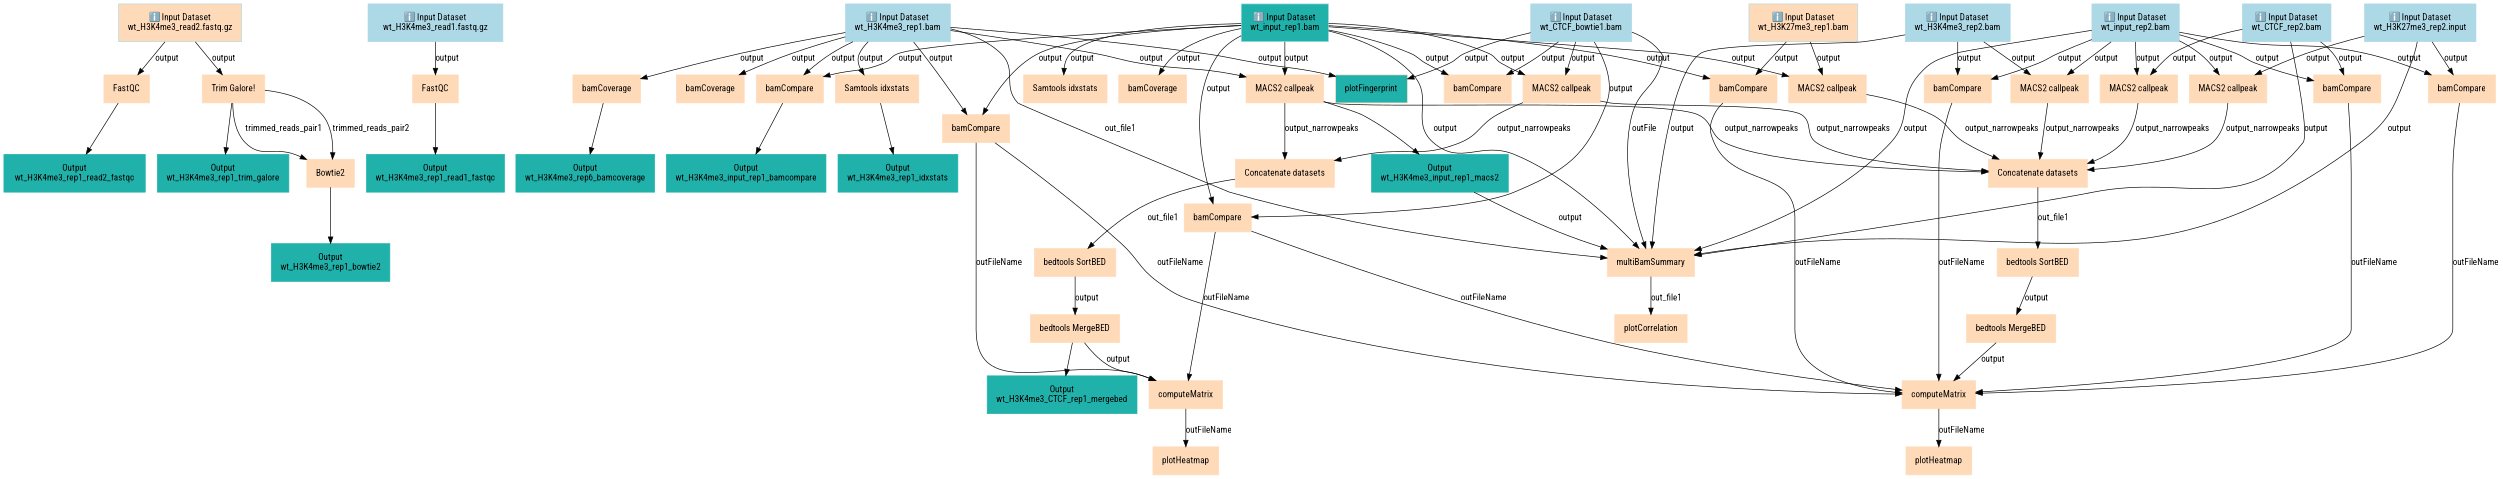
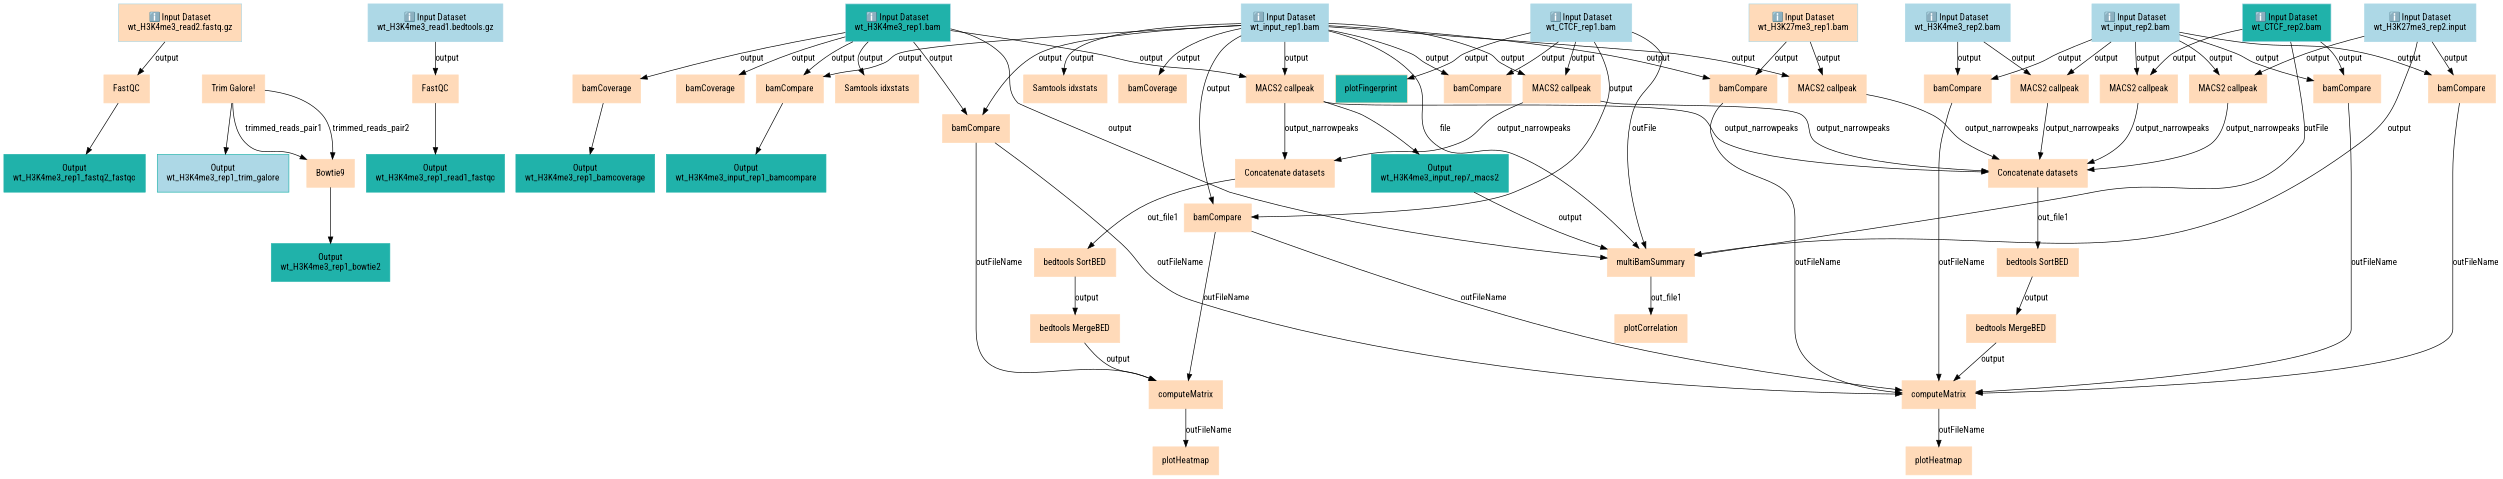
node "ℹ️ Input Dataset wt_H3K4me3_read1.fastq.gz": label "ℹ️ Input Dataset wt_H3K4me3_read1.fastq.gz" -> "ℹ️ Input Dataset wt_H3K4me3_read1.bedtools.gz"
node "ℹ️ Input Dataset wt_H3K4me3_rep1.bam": fillcolor lightblue -> lightseagreen
node "ℹ️ Input Dataset wt_input_rep1.bam": fillcolor lightseagreen -> lightblue
node "ℹ️ Input Dataset wt_CTCF_bowtie1.bam": label "ℹ️ Input Dataset wt_CTCF_bowtie1.bam" -> "ℹ️ Input Dataset wt_CTCF_rep1.bam"
node "ℹ️ Input Dataset wt_CTCF_rep2.bam": fillcolor lightblue -> lightseagreen
edge "ℹ️ Input Dataset wt_H3K4me3_rep1.bam" -> "plotFingerprint": removed, label "output"
edge "ℹ️ Input Dataset wt_H3K4me3_rep2.bam" -> "multiBamSummary": removed, label "output"
edge "ℹ️ Input Dataset wt_H3K4me3_read2.fastq.gz" -> "Trim Galore!": removed, label "output"
edge "ℹ️ Input Dataset wt_input_rep2.bam" -> "multiBamSummary": removed, label "output"
edge "ℹ️ Input Dataset wt_H3K4me3_rep1.bam" -> "multiBamSummary": label "out_file1" -> "output"
edge "ℹ️ Input Dataset wt_input_rep1.bam" -> "multiBamSummary": label "output" -> "file"
edge "ℹ️ Input Dataset wt_CTCF_rep2.bam" -> "multiBamSummary": label "output" -> "outFile"
node "Output wt_H3K4me3_rep1_read2_fastqc": label "Output wt_H3K4me3_rep1_read2_fastqc" -> "Output wt_H3K4me3_rep1_fastq2_fastqc"
node "Output wt_H3K4me3_rep1_trim_galore": fillcolor lightseagreen -> lightblue
node "Bowtie2": label "Bowtie2" -> "Bowtie9"
node "Output wt_H3K4me3_rep6_bamcoverage": label "Output wt_H3K4me3_rep6_bamcoverage" -> "Output wt_H3K4me3_rep1_bamcoverage"
node "Output wt_H3K4me3_rep1_idxstats": removed
node "Output wt_H3K4me3_input_rep1_macs2": label "Output wt_H3K4me3_input_rep1_macs2" -> "Output wt_H3K4me3_input_rep7_macs2"
node "Output wt_H3K4me3_CTCF_rep1_mergebed": removed
